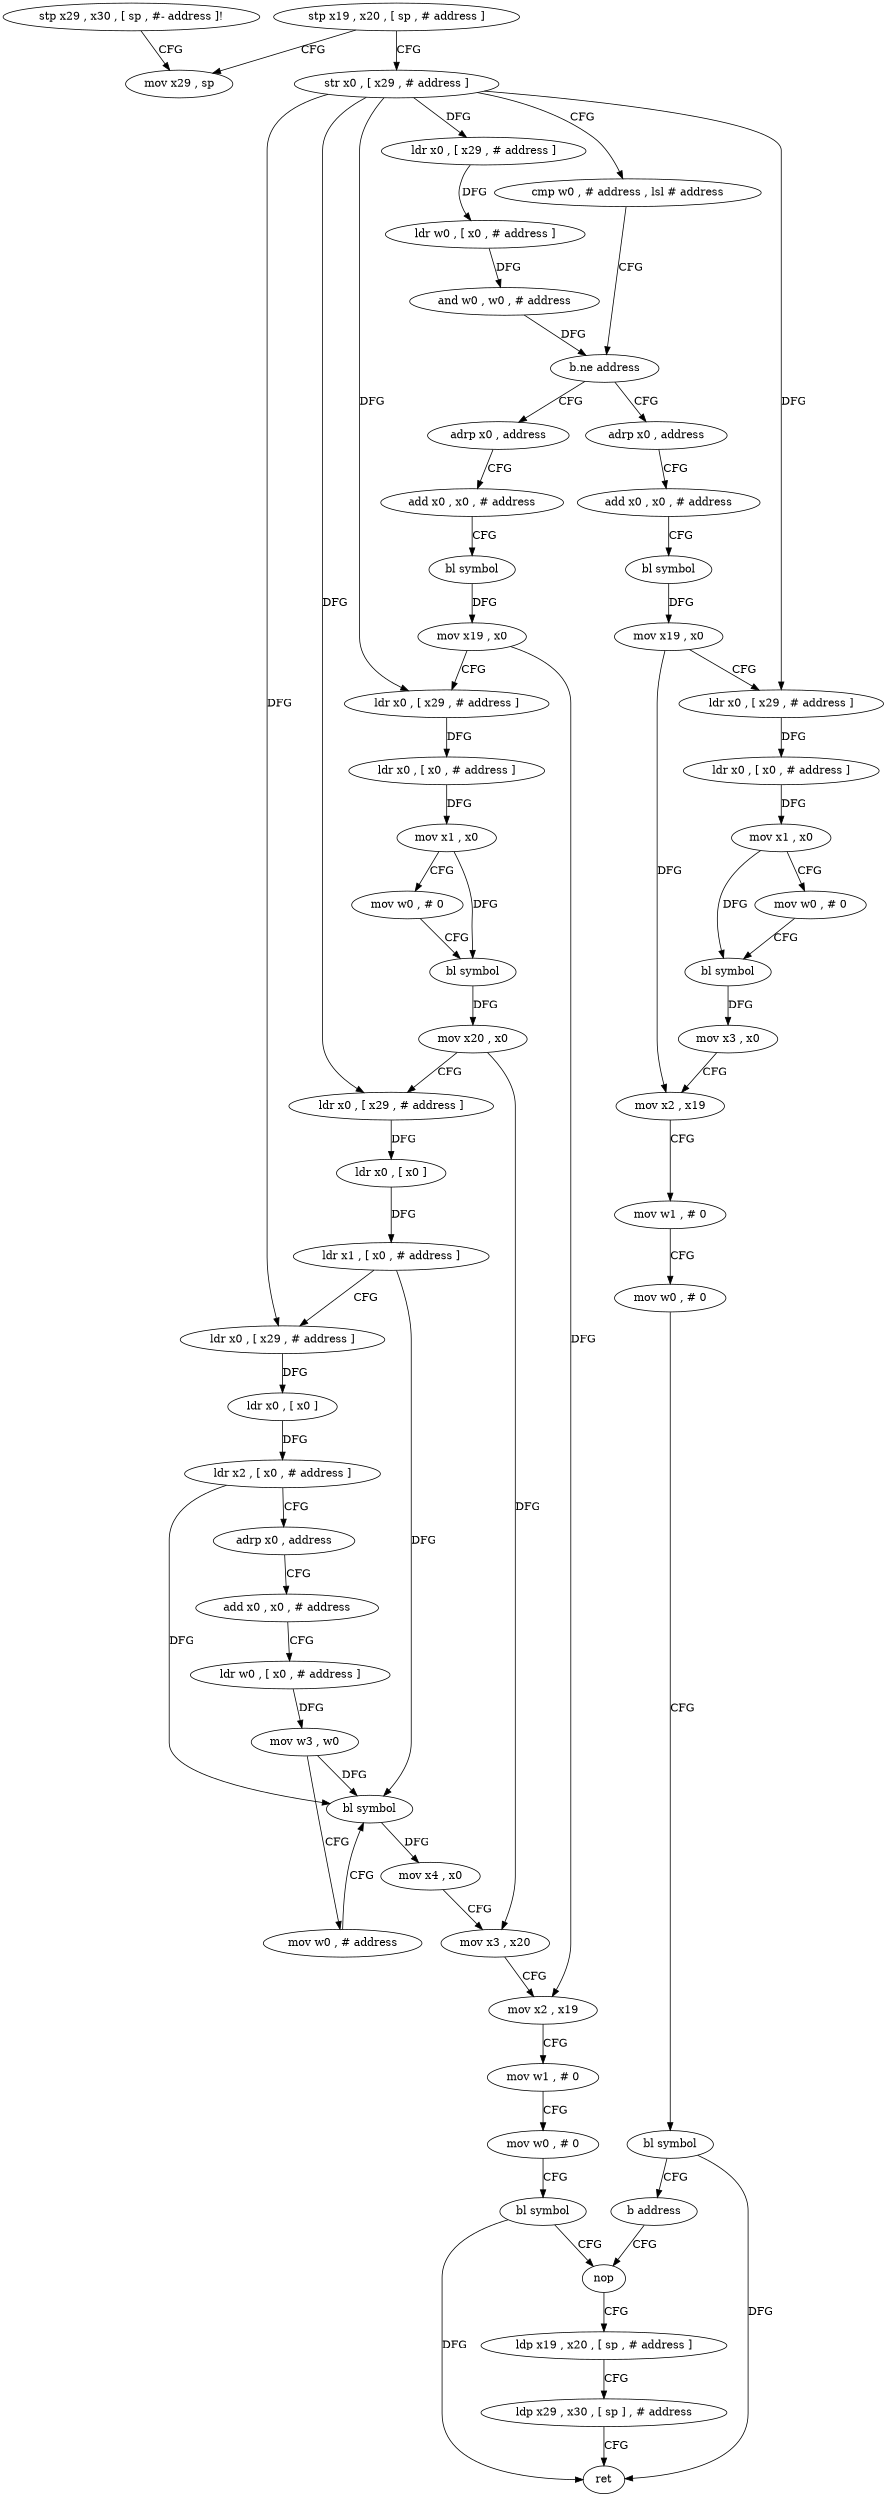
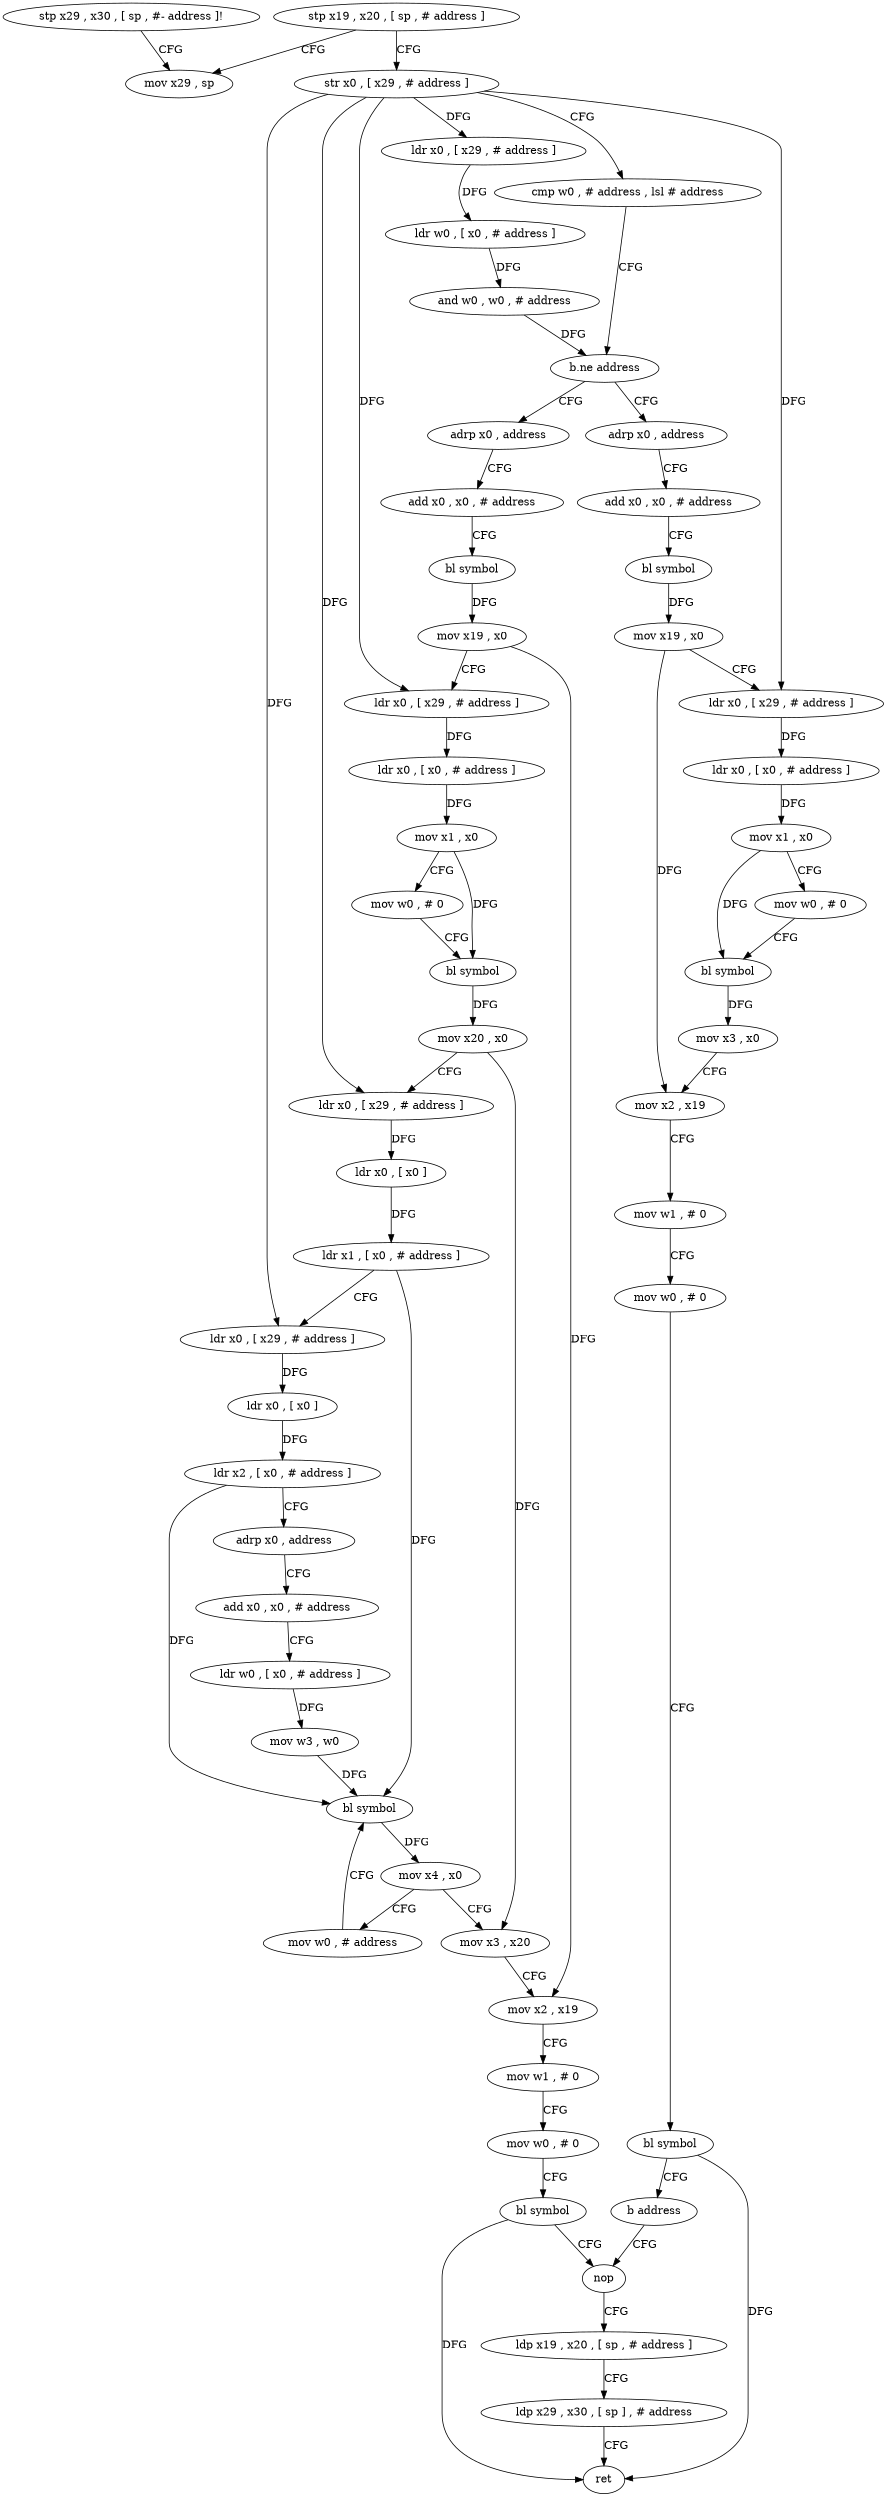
edge "mov w3 , w0" -> "mov w0 , # address": now "mov x4 , x0" -> "mov w0 , # address"
